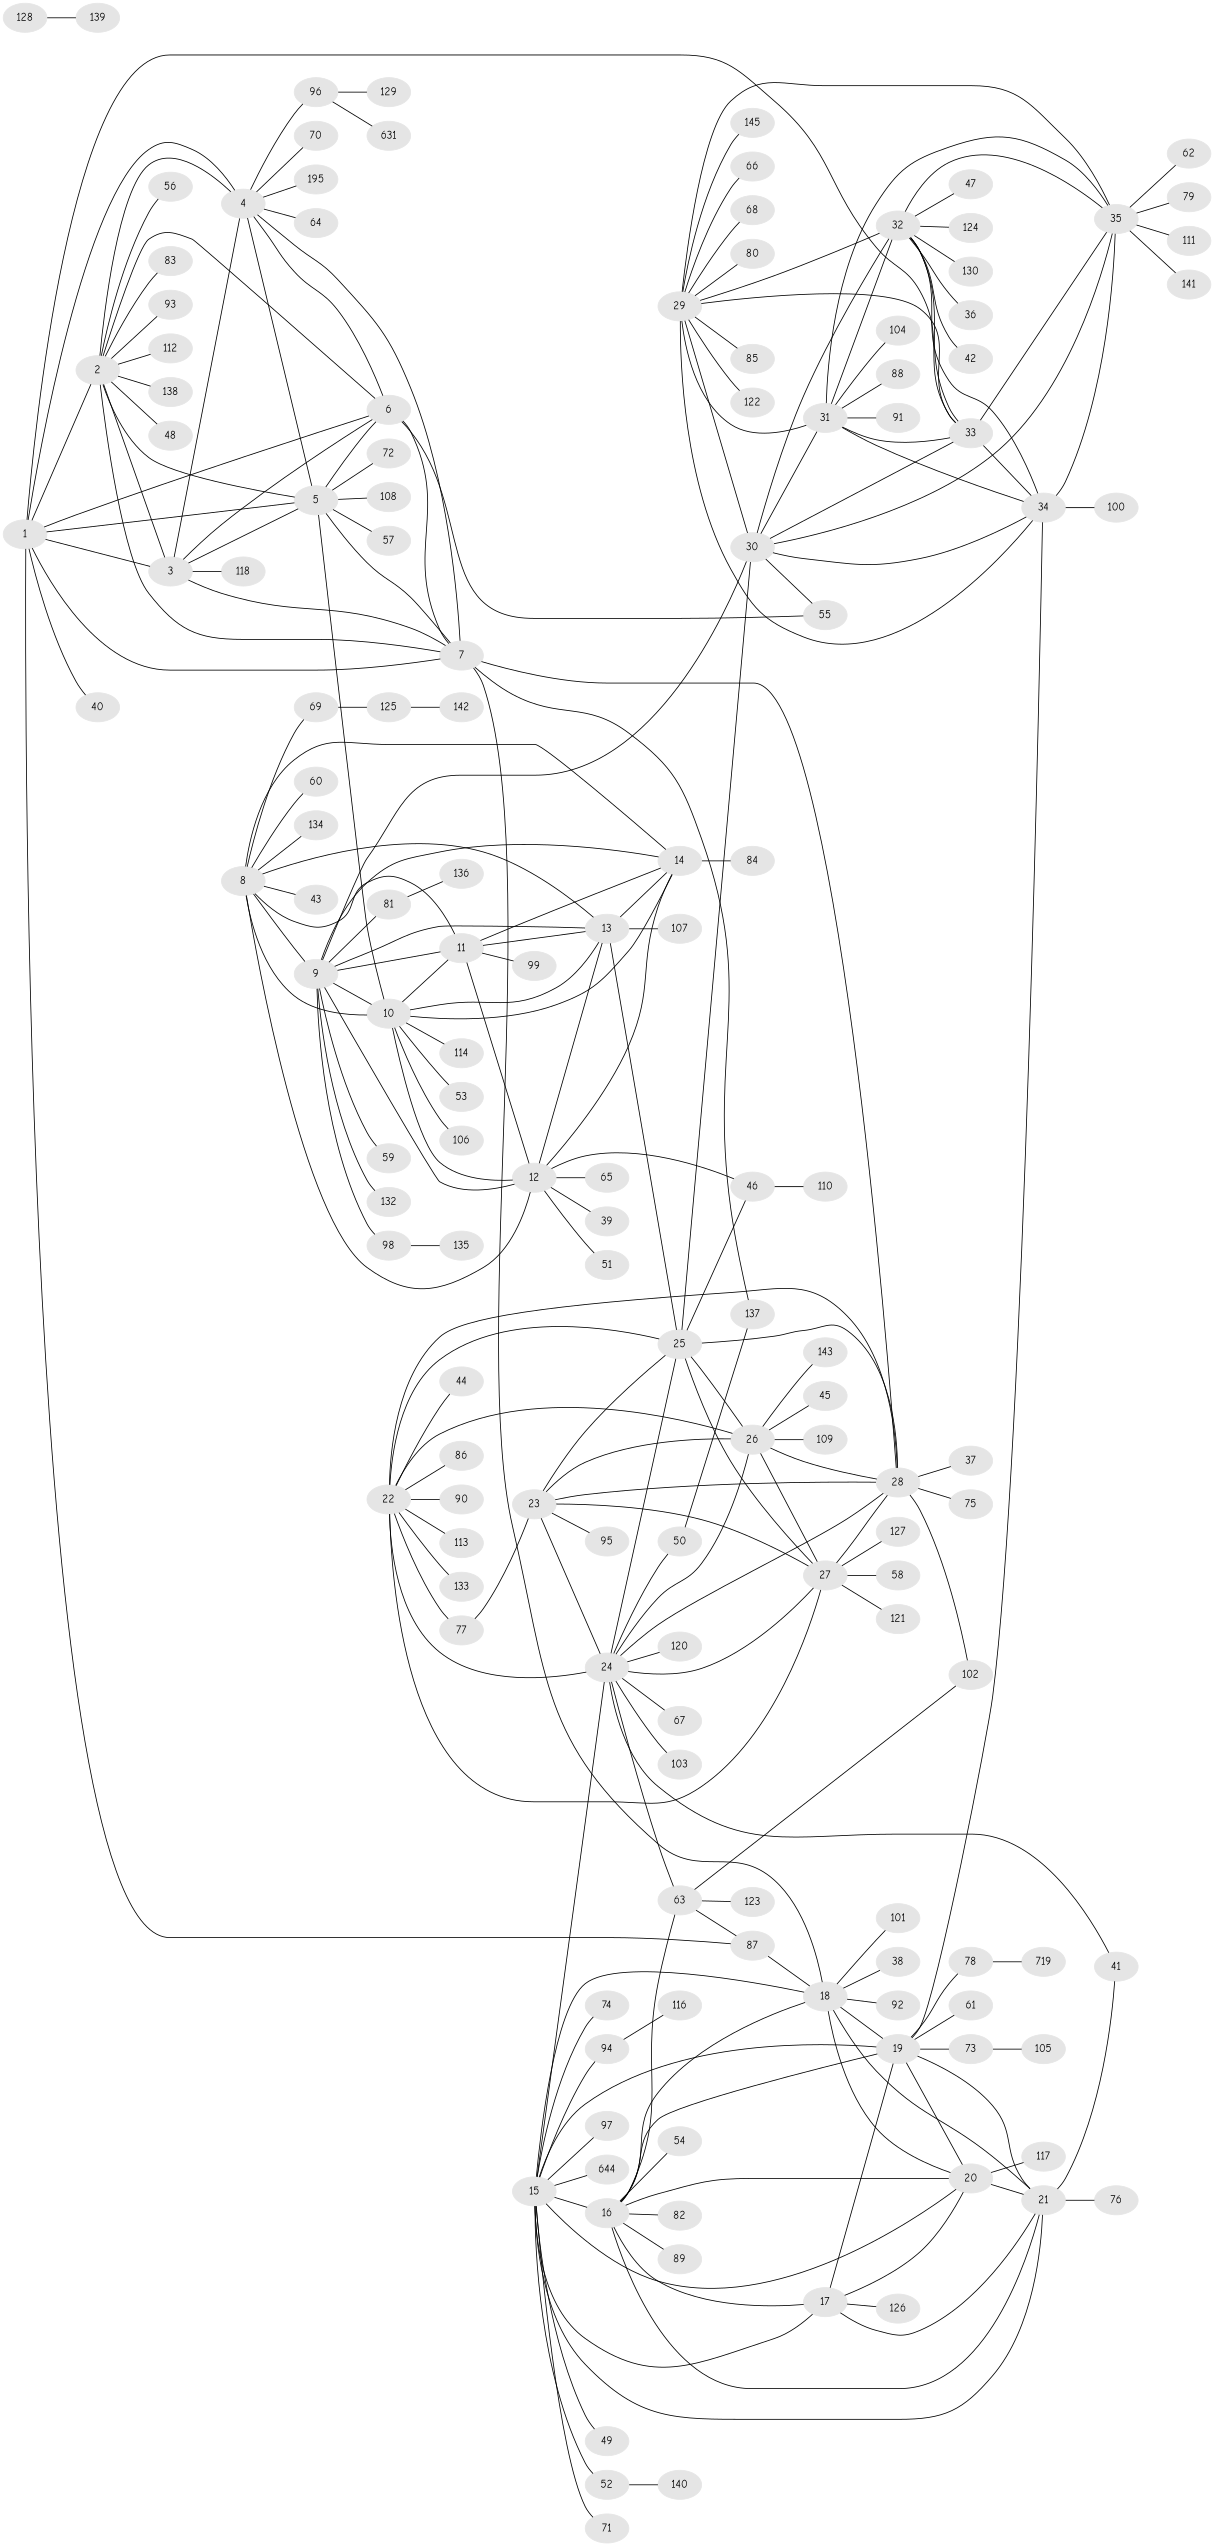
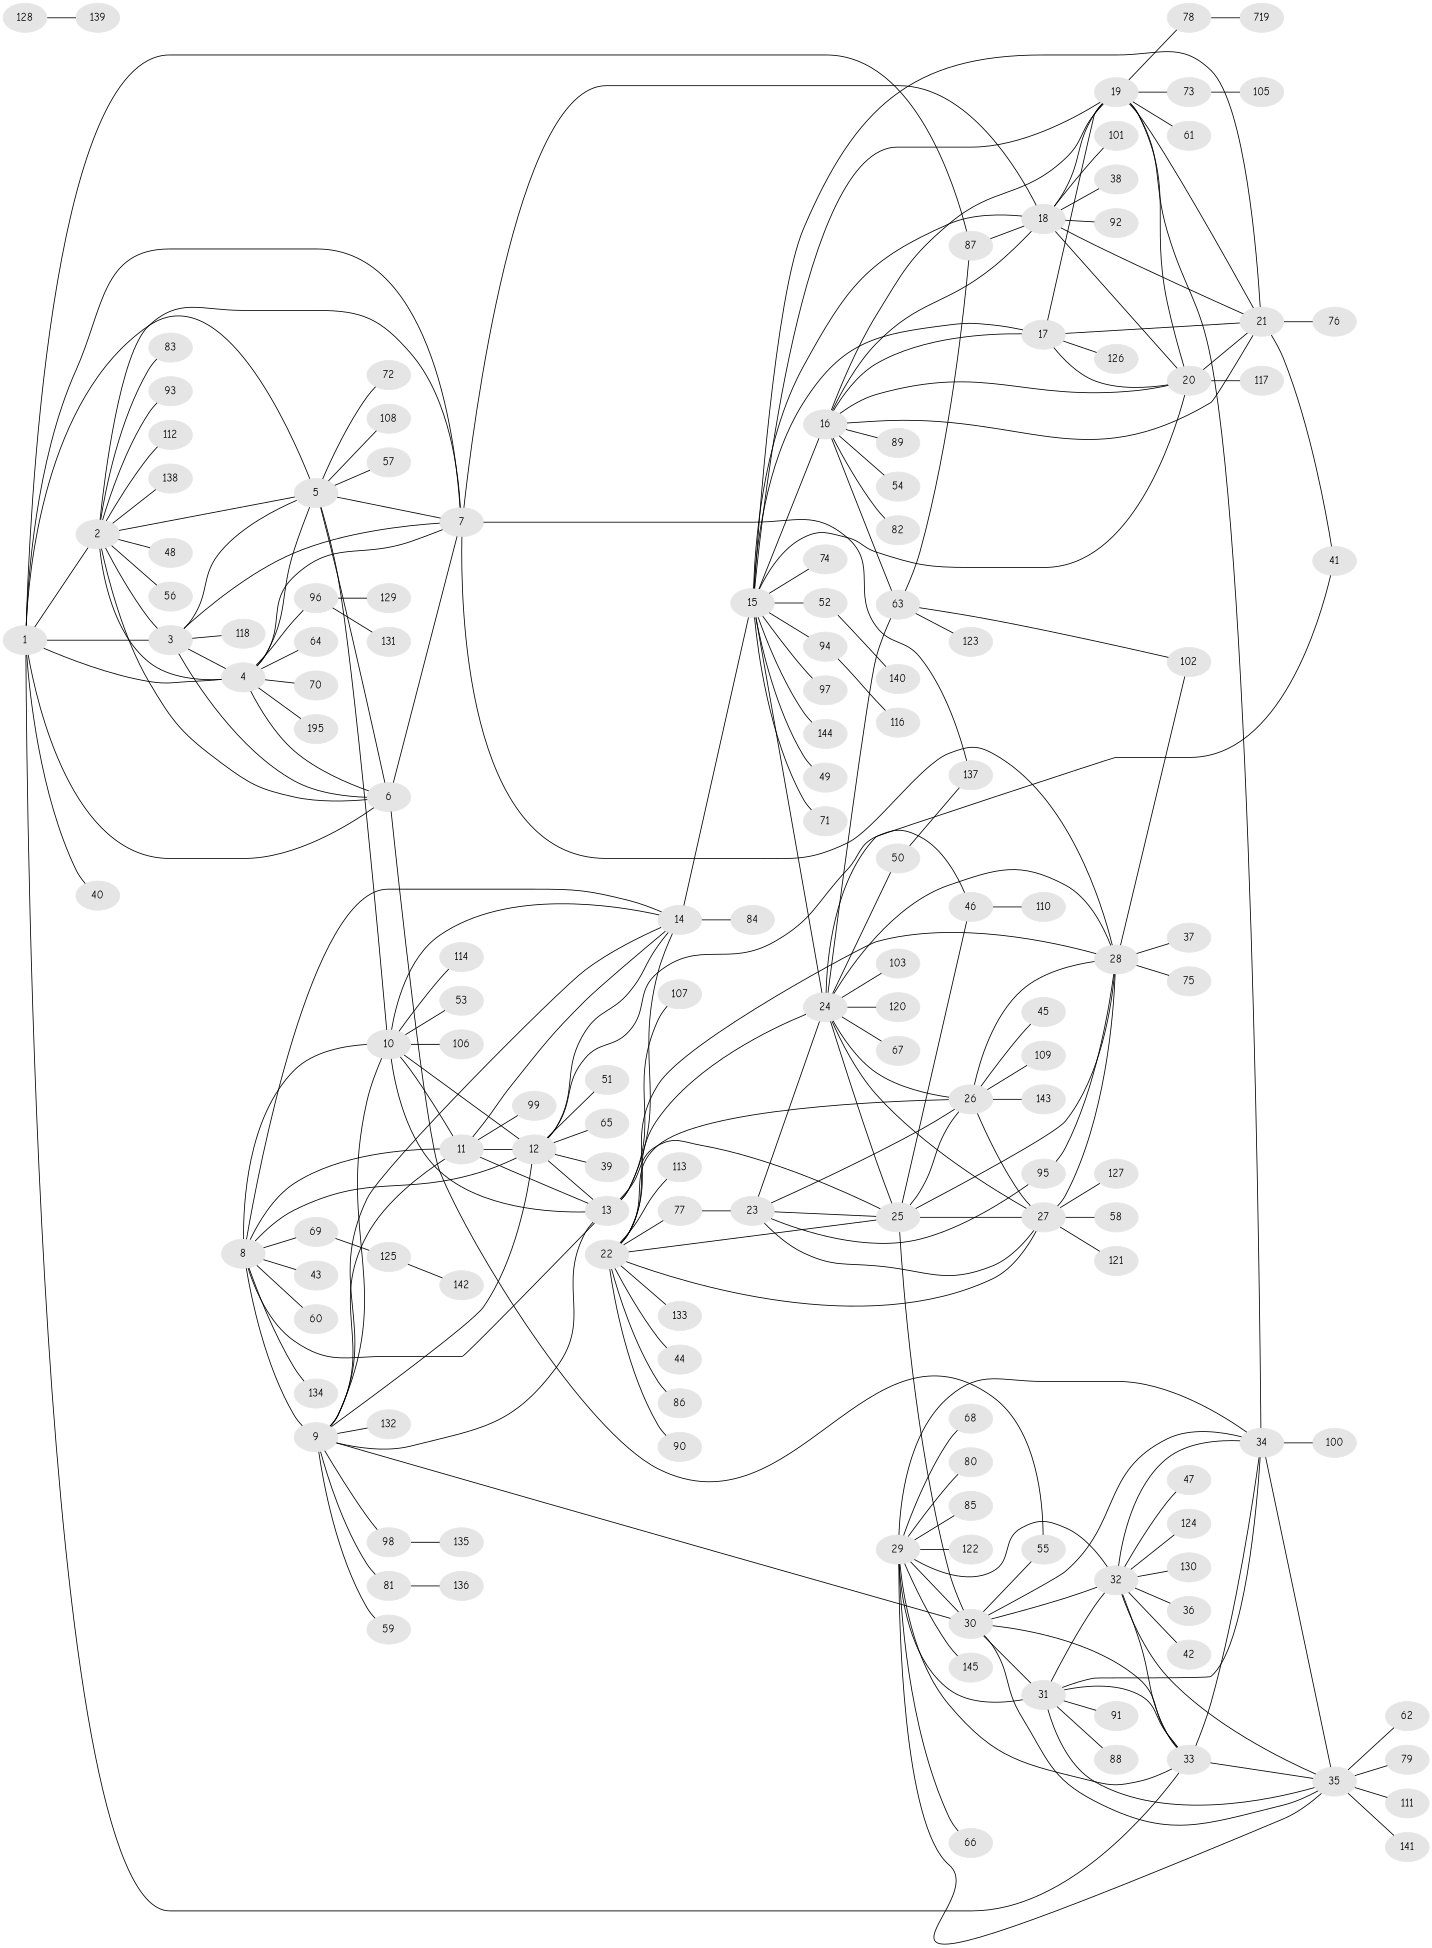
node "631": label "631" -> "131"
node "104": removed
edge "15" -- "14": added
edge "28" -- "23": now "28" -- "95"
node "644": label "644" -> "144"
